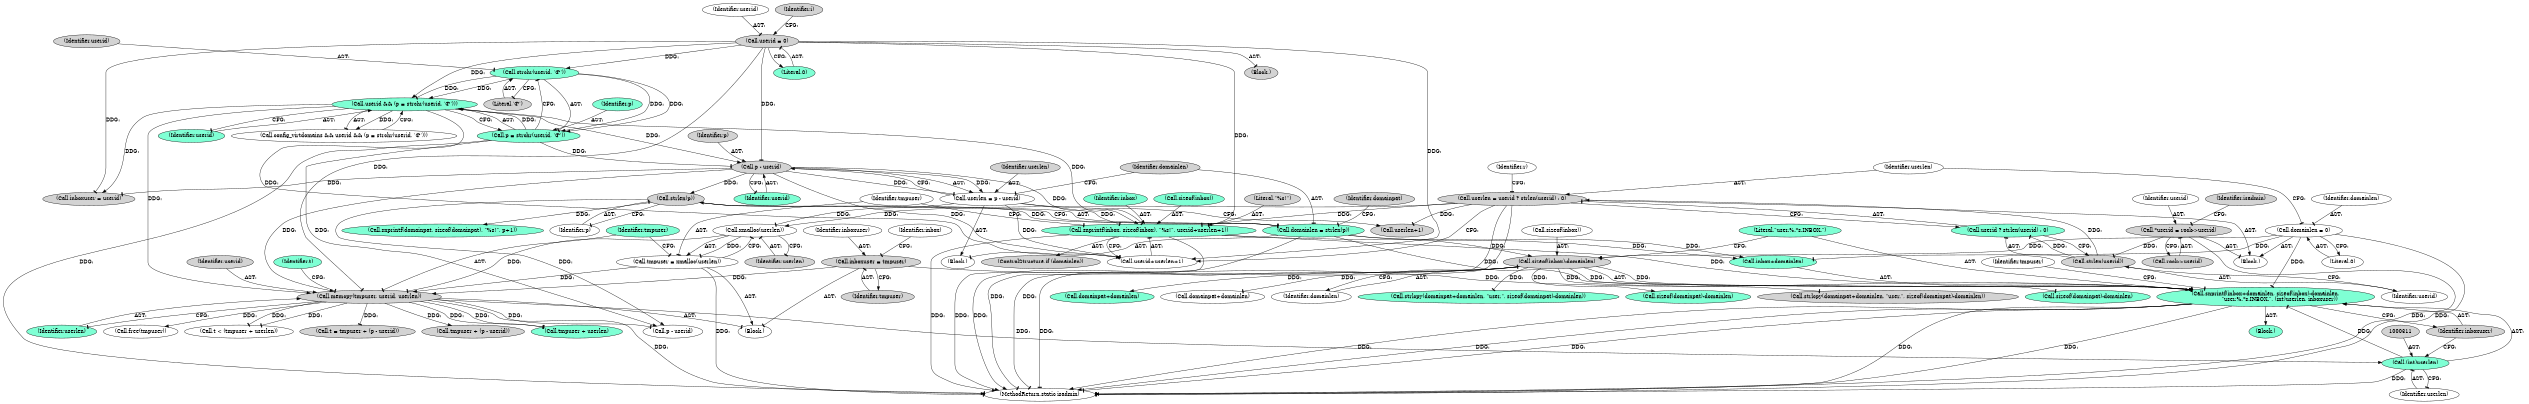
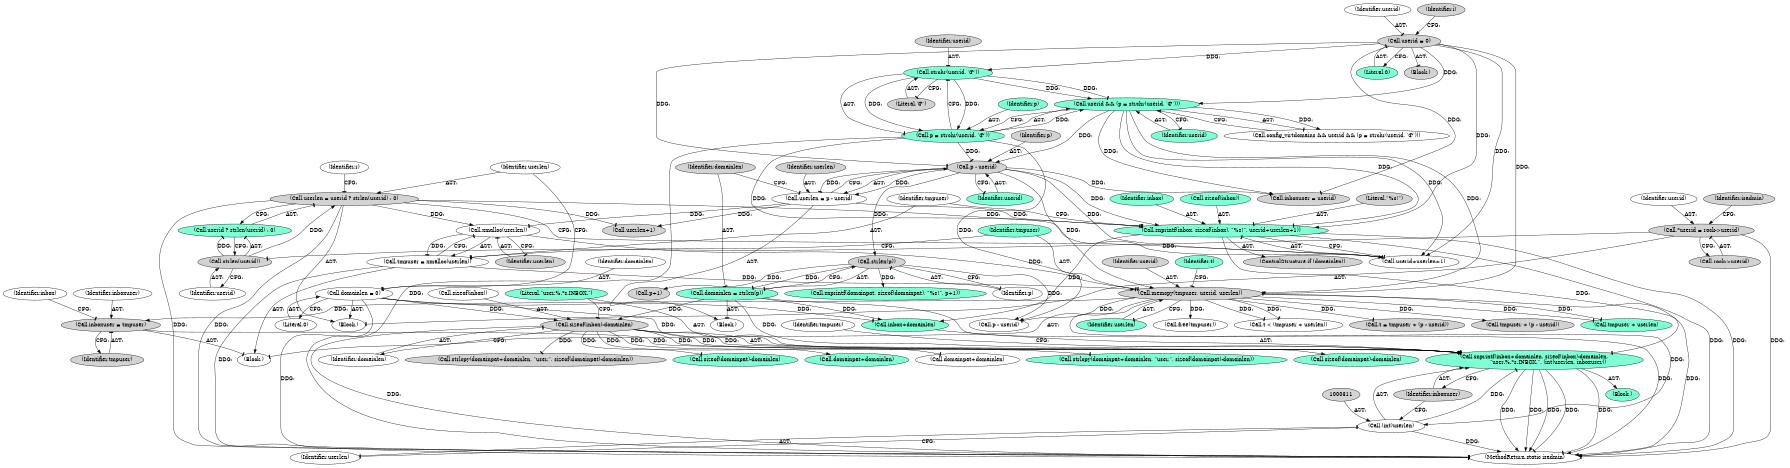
node "(Identifier,domainpat)": removed
edge "(Identifier,isadmin)" -> "(Call,*userid = rock->userid)": arrowhead tee -> normal
edge "(Call,userlen = p - userid)" -> "(Call,userlen+1)": label "CFG: " -> "DDG: "
edge "(Call,userlen = p - userid)" -> "(Call,userid+userlen+1)": now "(Call,p = strchr(userid, '@'))" -> "(Call,userid+userlen+1)"
edge "(Call,inboxuser = tmpuser)" -> "(Call,memcpy(tmpuser, userid, userlen))": reversed
node "(Call,p+1)": added
node "(Call,(int)userlen)": fillcolor aquamarine -> white
